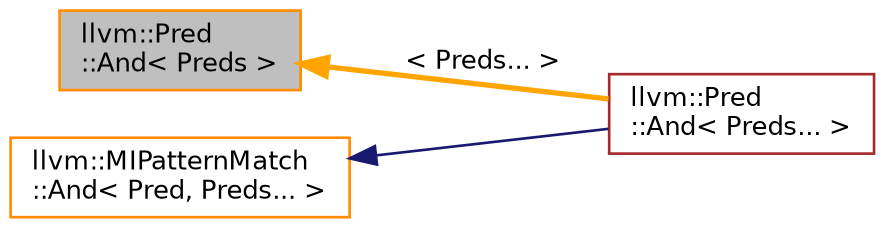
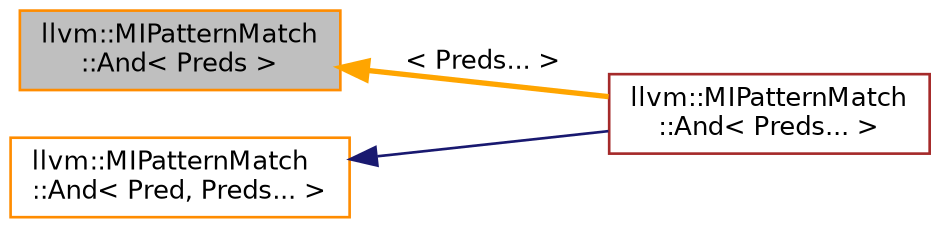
node "llvm::Pred ::And< Preds >": label "llvm::Pred ::And< Preds >" -> "llvm::MIPatternMatch ::And< Preds >"
node "llvm::Pred ::And< Preds... >": label "llvm::Pred ::And< Preds... >" -> "llvm::MIPatternMatch ::And< Preds... >"
